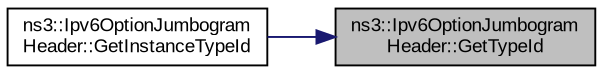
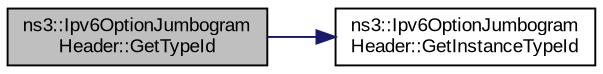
edge "ns3::Ipv6OptionJumbogram Header::GetInstanceTypeId" -> "ns3::Ipv6OptionJumbogram Header::GetTypeId": reversed
